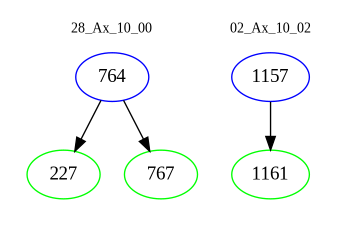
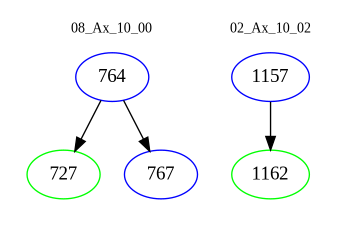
cluster "28_Ax_10_00": label "28_Ax_10_00" -> "08_Ax_10_00"
node "227": label "227" -> "727"
node "767": color green -> blue
node "1161": label "1161" -> "1162"
